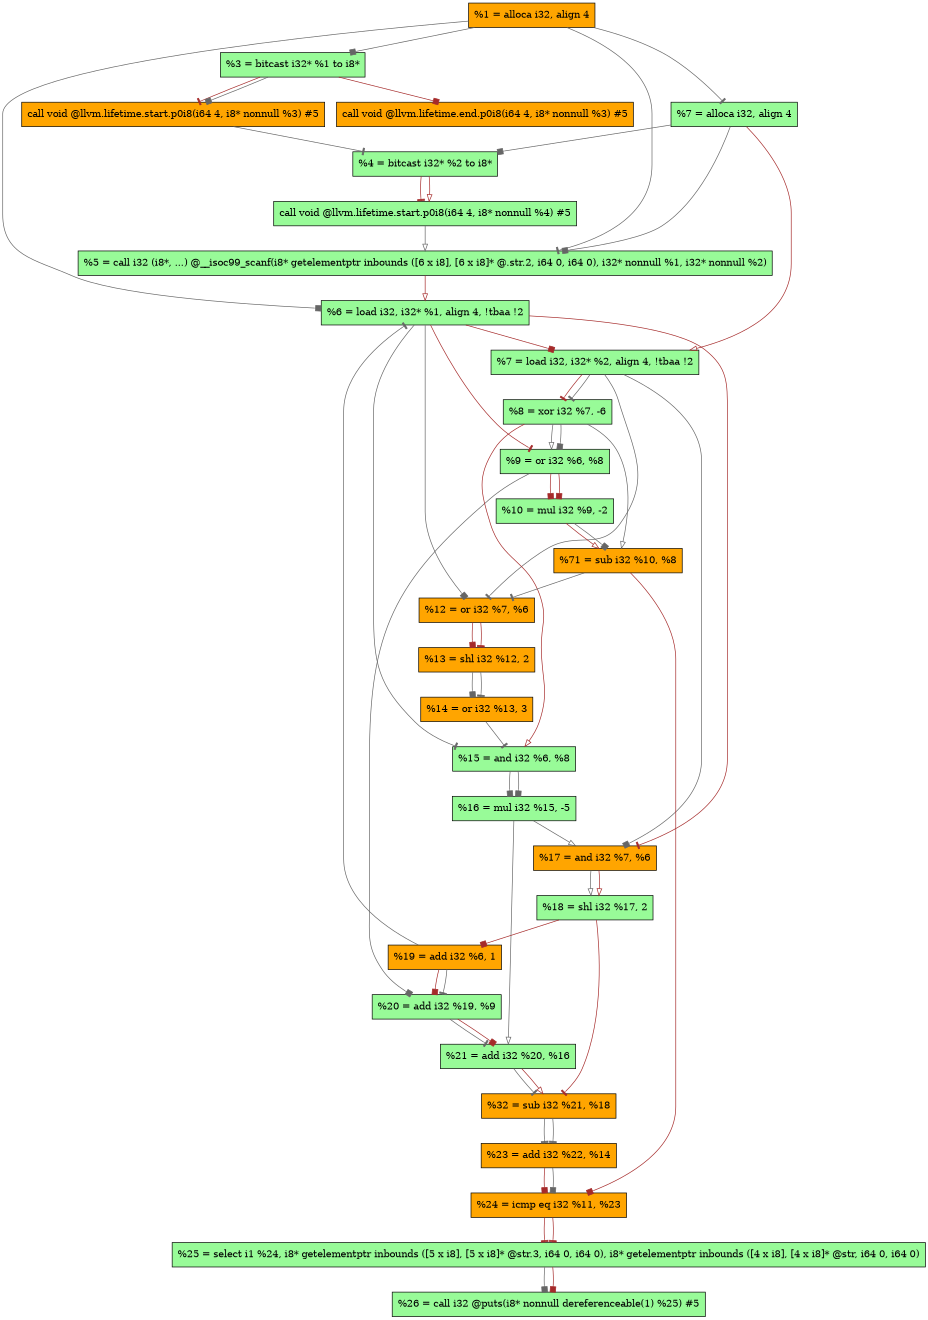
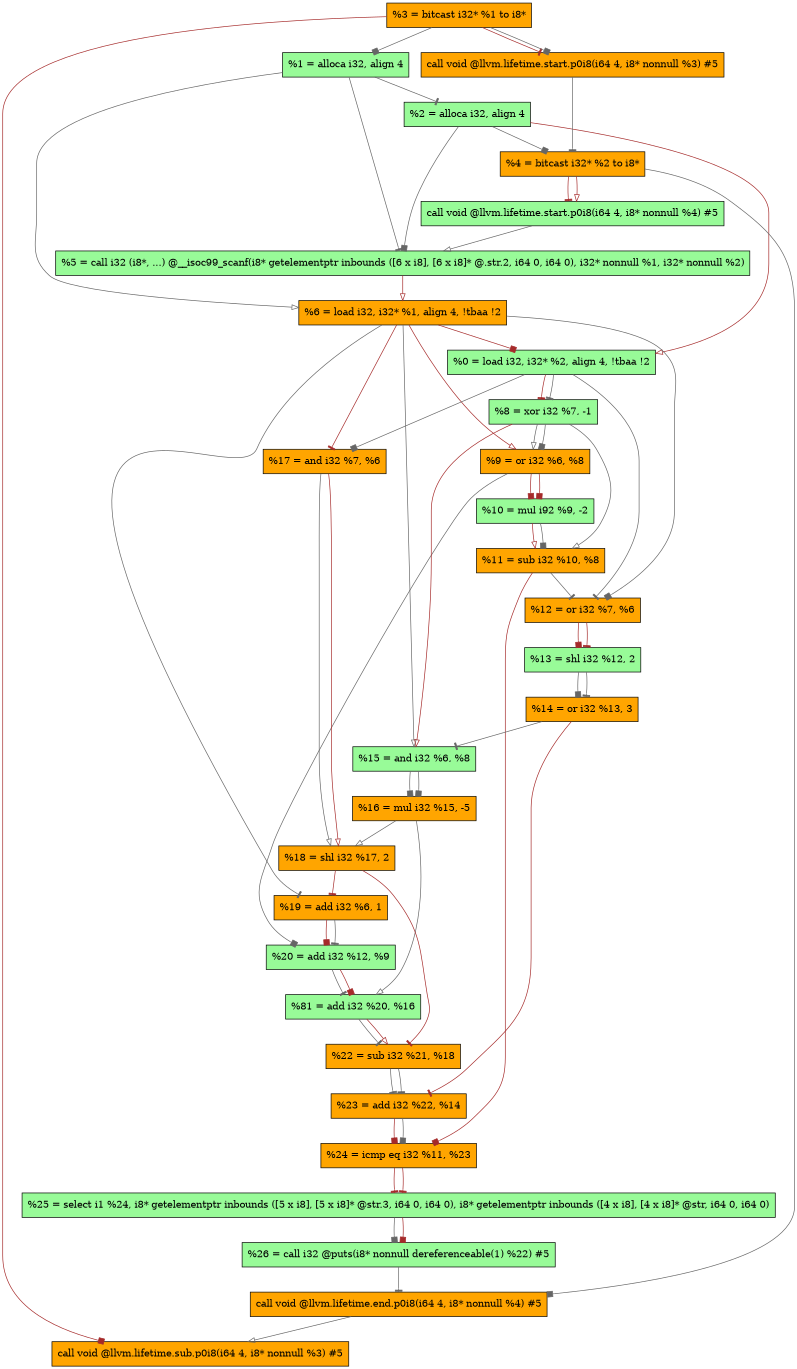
node "%1 = alloca i32, align 4": fillcolor orange -> palegreen
edge "%1 = alloca i32, align 4" -> "%3 = bitcast i32* %1 to i8*": reversed
node "%3 = bitcast i32* %1 to i8*": fillcolor palegreen -> orange
edge "%1 = alloca i32, align 4" -> "%6 = load i32, i32* %1, align 4, !tbaa !2": arrowhead box -> onormal
node "call void @llvm.lifetime.end.p0i8(i64 4, i8* nonnull %3) #5": label "call void @llvm.lifetime.end.p0i8(i64 4, i8* nonnull %3) #5" -> "call void @llvm.lifetime.sub.p0i8(i64 4, i8* nonnull %3) #5"
node "%7 = alloca i32, align 4": label "%7 = alloca i32, align 4" -> "%2 = alloca i32, align 4"
node "%4 = bitcast i32* %2 to i8*": fillcolor palegreen -> orange
node "%6 = load i32, i32* %1, align 4, !tbaa !2": fillcolor palegreen -> orange
node "%7 = load i32, i32* %2, align 4, !tbaa !2": label "%7 = load i32, i32* %2, align 4, !tbaa !2" -> "%0 = load i32, i32* %2, align 4, !tbaa !2"
edge "%6 = load i32, i32* %1, align 4, !tbaa !2" -> "%9 = or i32 %6, %8": arrowhead tee -> onormal
node "%8 = xor i32 %7, -6": label "%8 = xor i32 %7, -6" -> "%8 = xor i32 %7, -1"
node "%9 = or i32 %6, %8": fillcolor palegreen -> orange
node "%10 = mul i32 %9, -2": label "%10 = mul i32 %9, -2" -> "%10 = mul i92 %9, -2"
edge "%6 = load i32, i32* %1, align 4, !tbaa !2" -> "%15 = and i32 %6, %8": arrowhead tee -> onormal
node "%71 = sub i32 %10, %8": label "%71 = sub i32 %10, %8" -> "%11 = sub i32 %10, %8"
edge "%19 = add i32 %6, 1" -> "%6 = load i32, i32* %1, align 4, !tbaa !2": reversed
node "%13 = shl i32 %12, 2": fillcolor orange -> palegreen
node "%16 = mul i32 %15, -5": fillcolor palegreen -> orange
edge "%16 = mul i32 %15, -5" -> "%17 = and i32 %7, %6": now "%16 = mul i32 %15, -5" -> "%18 = shl i32 %17, 2"
node "%18 = shl i32 %17, 2": fillcolor palegreen -> orange
edge "%14 = or i32 %13, 3" -> "%23 = add i32 %22, %14": added
edge "%18 = shl i32 %17, 2" -> "%19 = add i32 %6, 1": arrowhead box -> tee
node "%20 = add i32 %19, %9": label "%20 = add i32 %19, %9" -> "%20 = add i32 %12, %9"
node "%21 = add i32 %20, %16": label "%21 = add i32 %20, %16" -> "%81 = add i32 %20, %16"
node "%32 = sub i32 %21, %18": label "%32 = sub i32 %21, %18" -> "%22 = sub i32 %21, %18"
node "call void @llvm.lifetime.end.p0i8(i64 4, i8* nonnull %4) #5": added
node "%26 = call i32 @puts(i8* nonnull dereferenceable(1) %25) #5": label "%26 = call i32 @puts(i8* nonnull dereferenceable(1) %25) #5" -> "%26 = call i32 @puts(i8* nonnull dereferenceable(1) %22) #5"
